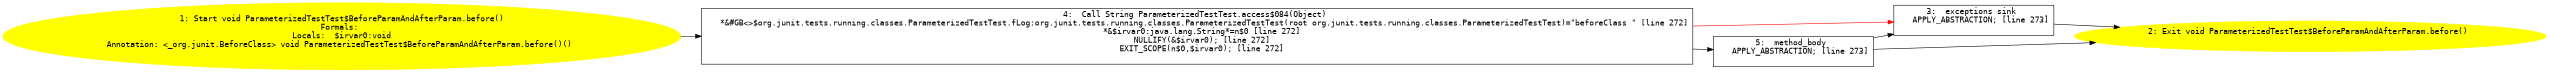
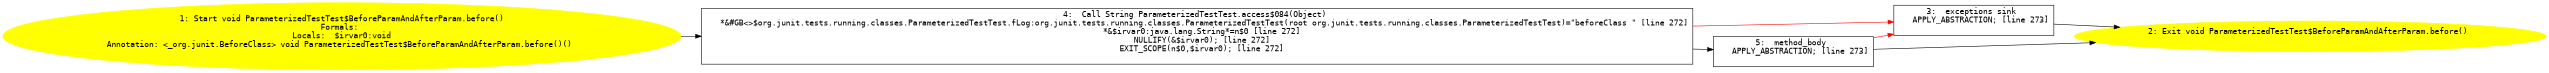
edge "5:  method_body APPLY_ABSTRACTION; [line 273]" -> "3:  exceptions sink APPLY_ABSTRACTION; [line 273]": color black -> red
